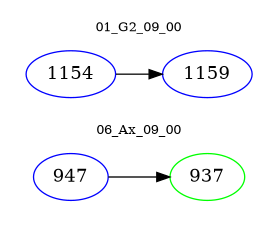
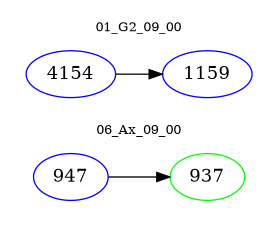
node "1154": label "1154" -> "4154"
